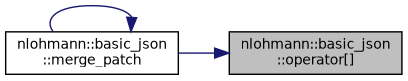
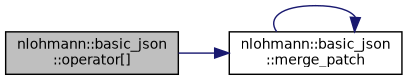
edge "nlohmann::basic_json ::merge_patch" -> "nlohmann::basic_json ::operator[]": reversed
